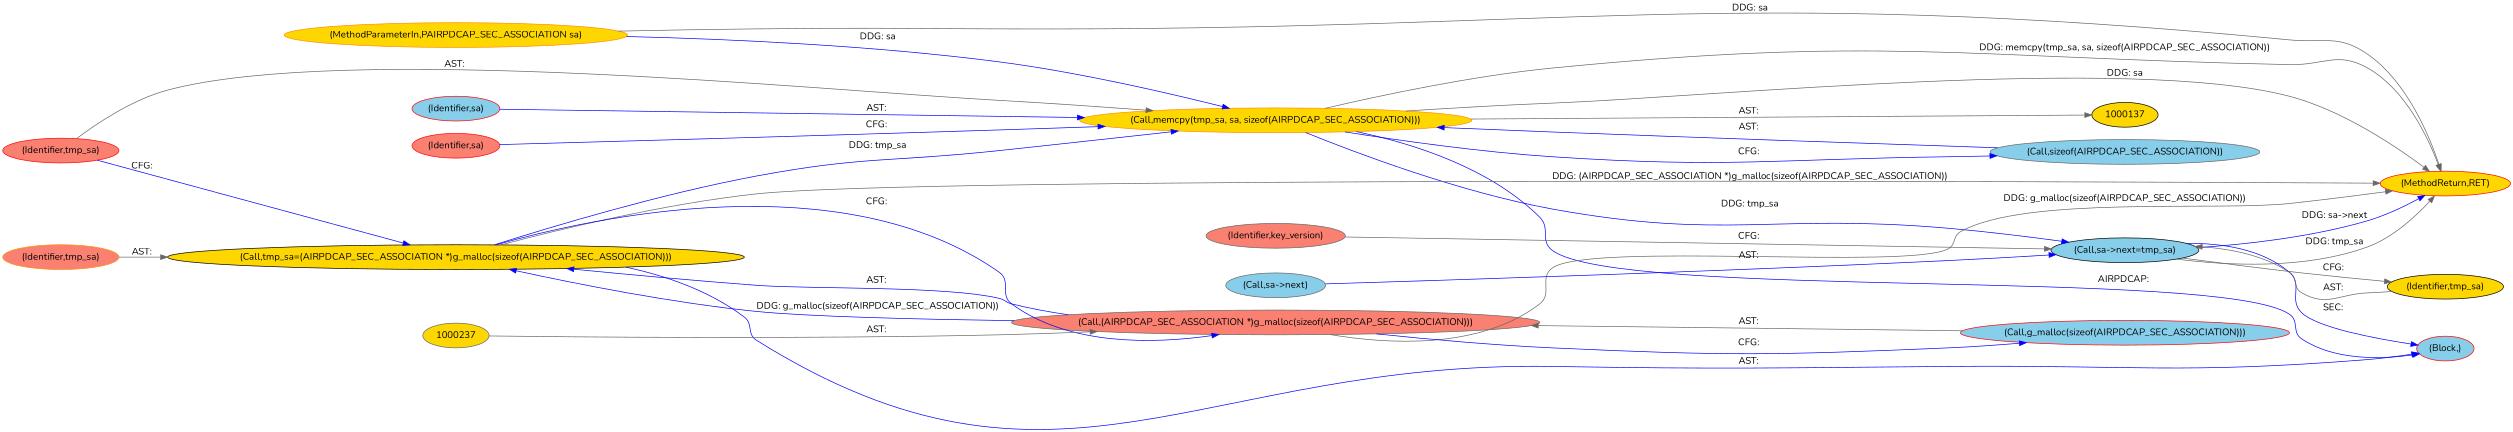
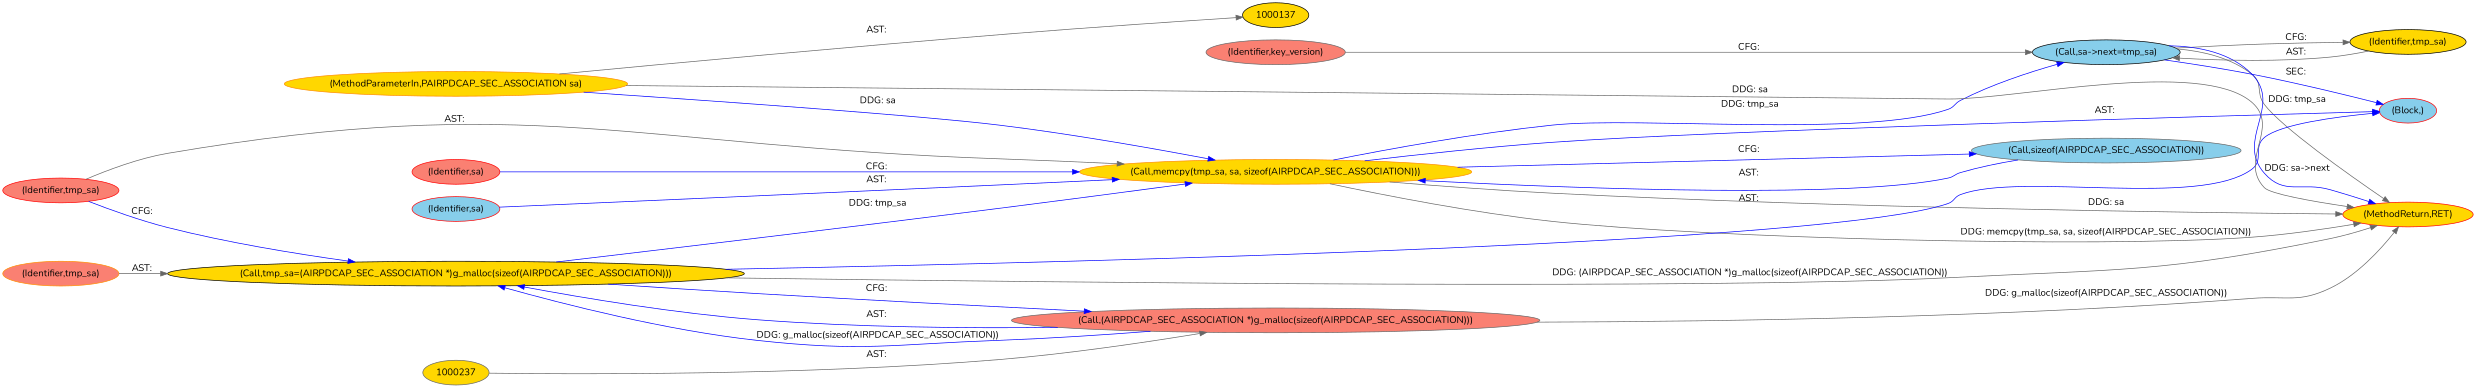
edge "(Call,memcpy(tmp_sa, sa, sizeof(AIRPDCAP_SEC_ASSOCIATION)))" -> "1000137": now "(MethodParameterIn,PAIRPDCAP_SEC_ASSOCIATION sa)" -> "1000137"
edge "(Call,memcpy(tmp_sa, sa, sizeof(AIRPDCAP_SEC_ASSOCIATION)))" -> "(Block,)": label "AIRPDCAP: " -> "AST: "
node "(Call,sa->next)": removed
node "(Call,g_malloc(sizeof(AIRPDCAP_SEC_ASSOCIATION)))": removed
